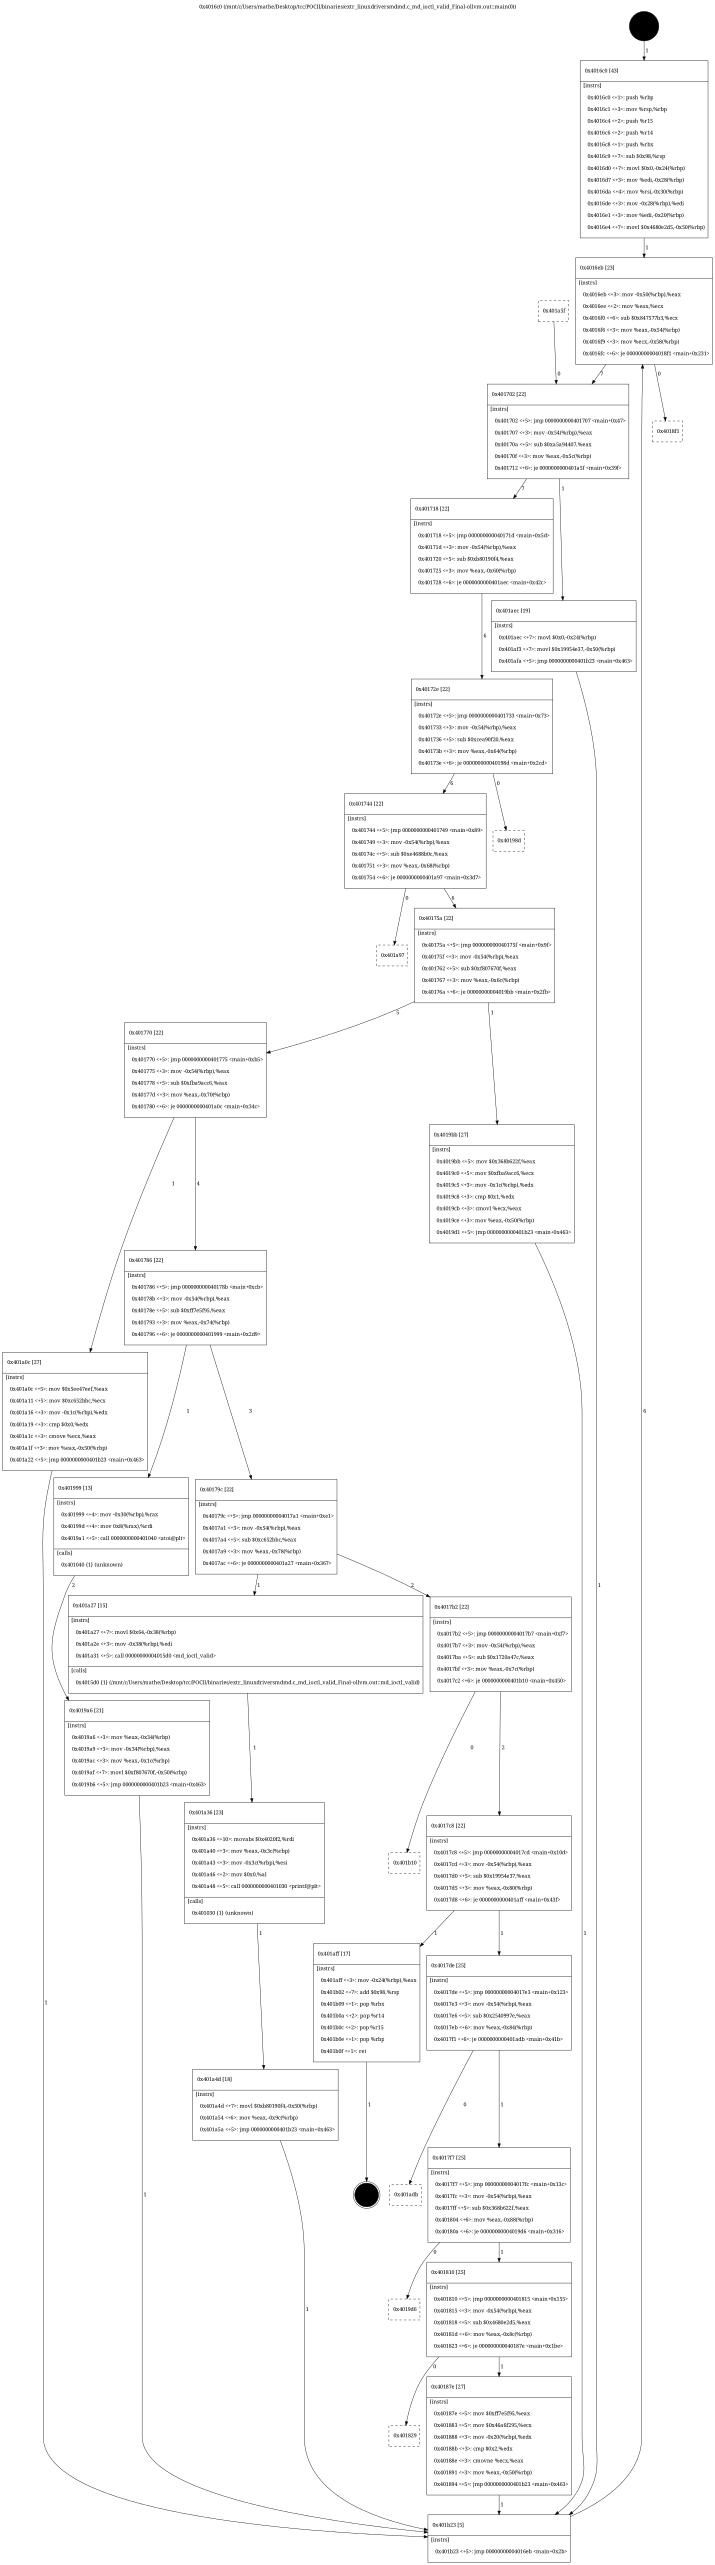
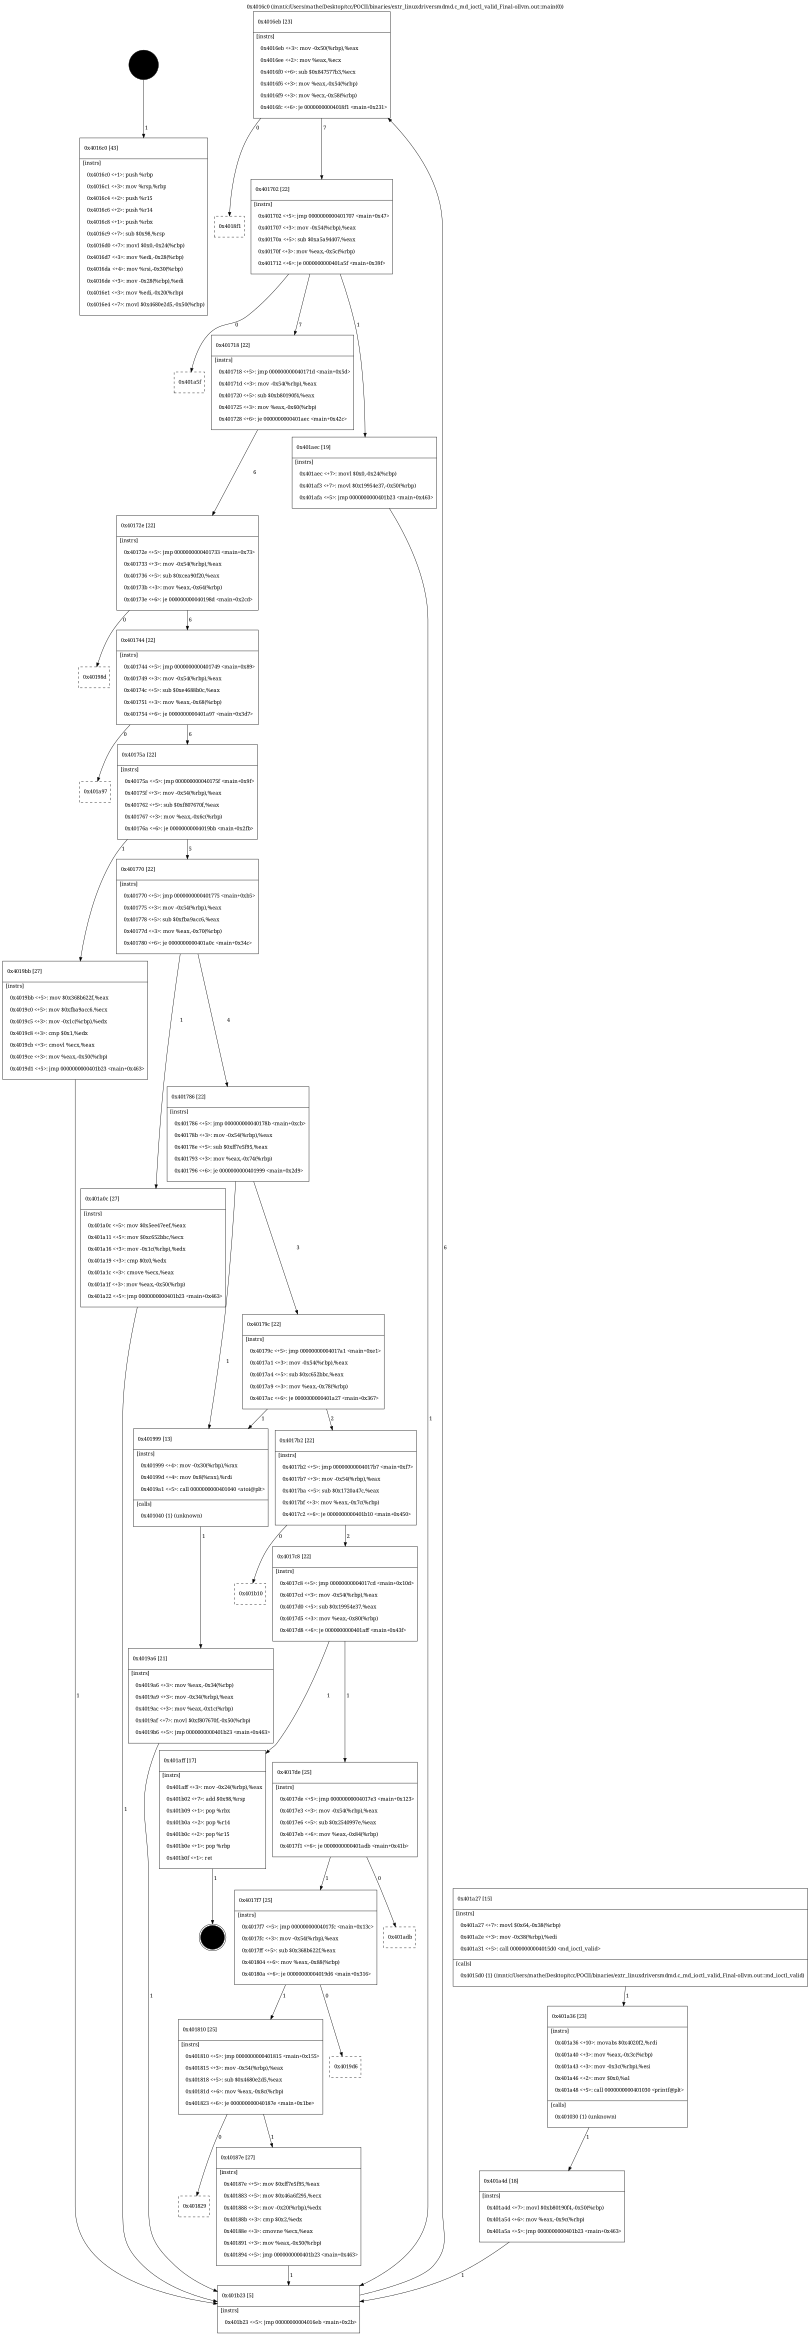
edge "0x4016c0 [43]" -> "0x4016eb [23]": removed, label "1"
edge "0x401a5f" -> "0x401702 [22]": reversed
edge "0x40179c [22]" -> "0x401a27 [15]": now "0x40179c [22]" -> "0x401999 [13]"
edge "0x401999 [13]" -> "0x4019a6 [21]": label " 2" -> " 1"
